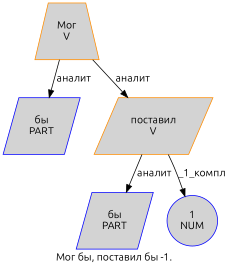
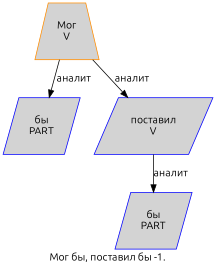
node "поставил V": color darkorange -> blue
node "1 NUM": removed
